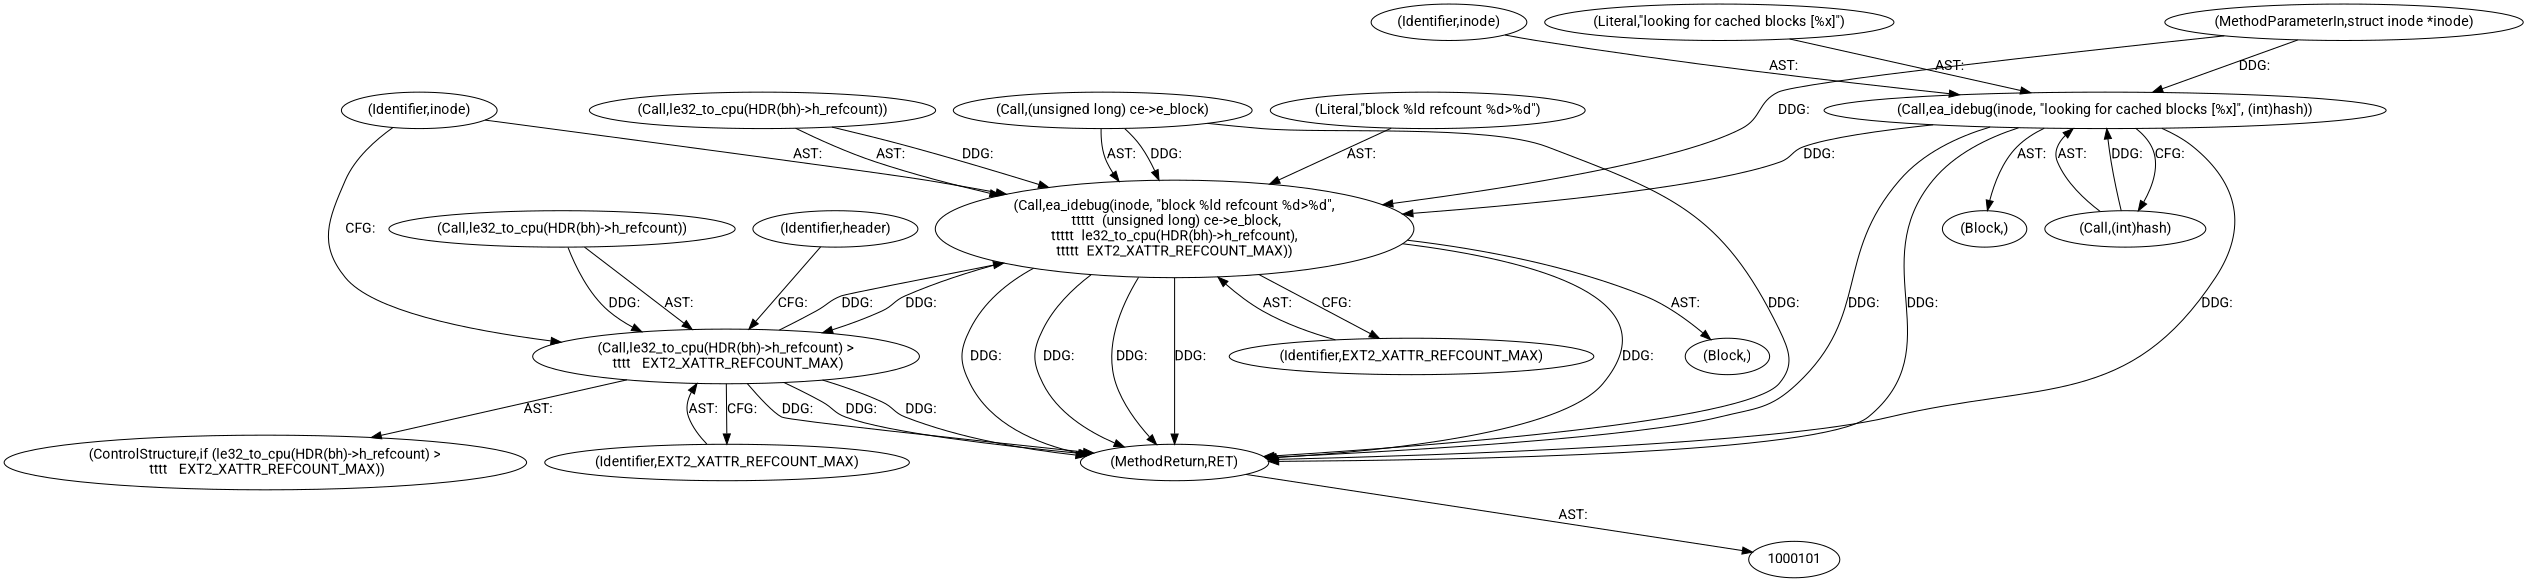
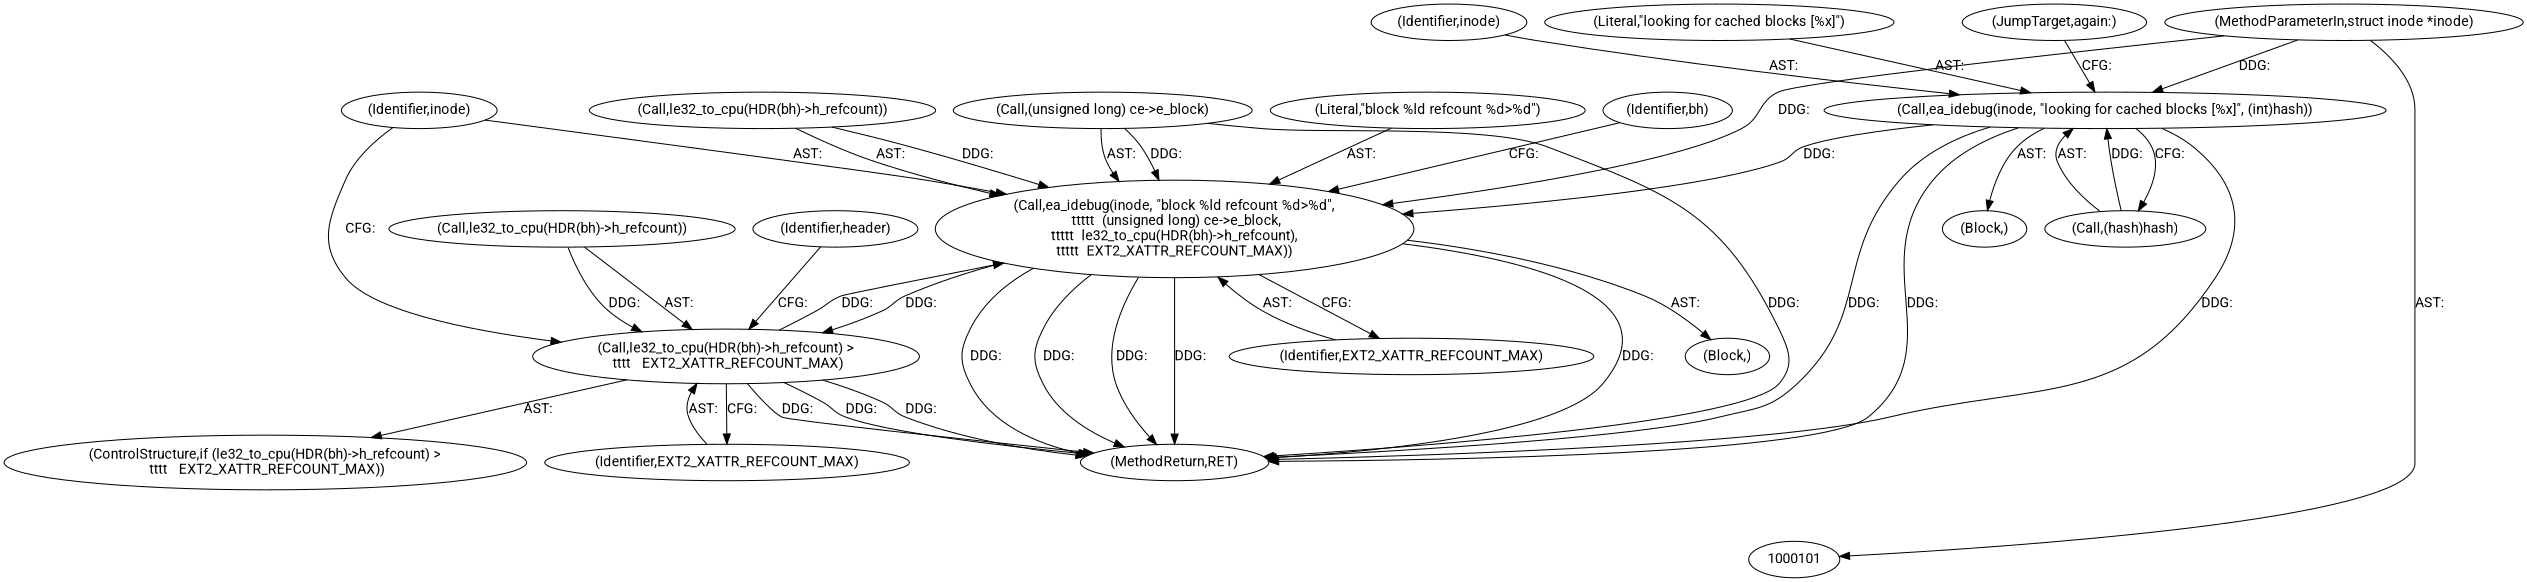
node "(JumpTarget,again:)": added
node "(Identifier,bh)": added
node "(Call,(int)hash)": label "(Call,(int)hash)" -> "(Call,(hash)hash)"
edge "(MethodReturn,RET)" -> "1000101": now "(MethodParameterIn,struct inode *inode)" -> "1000101"
